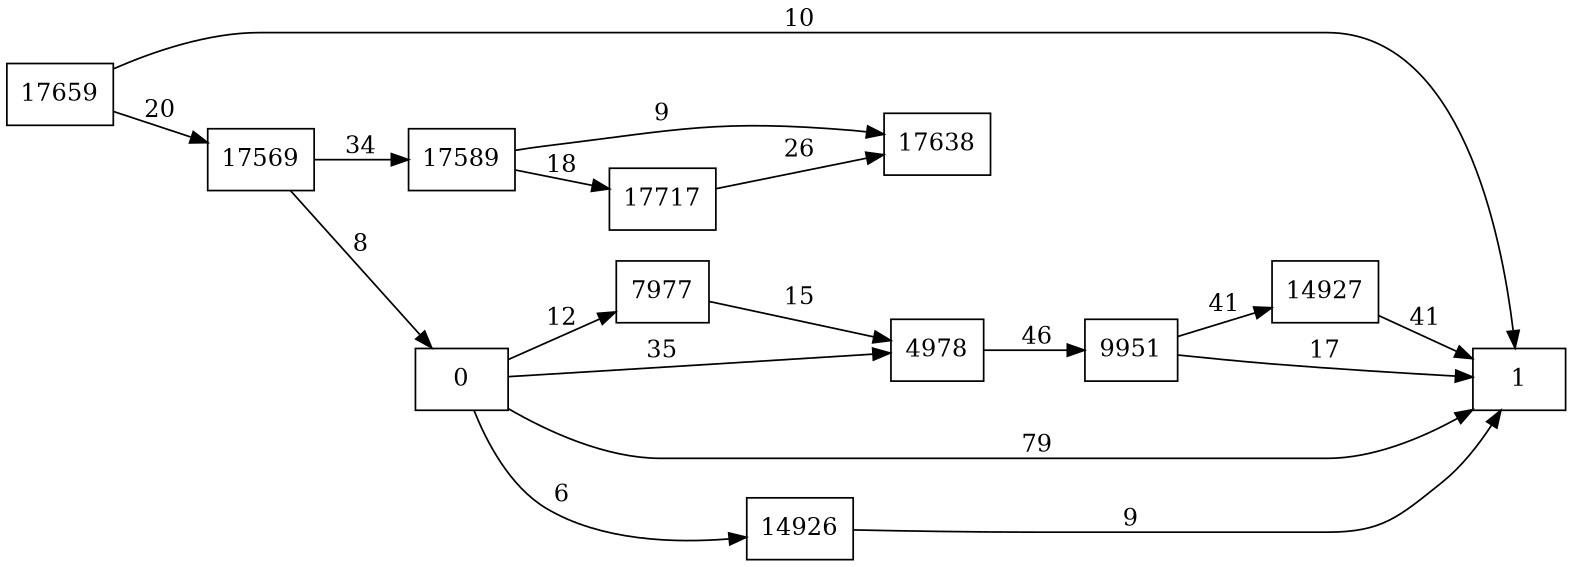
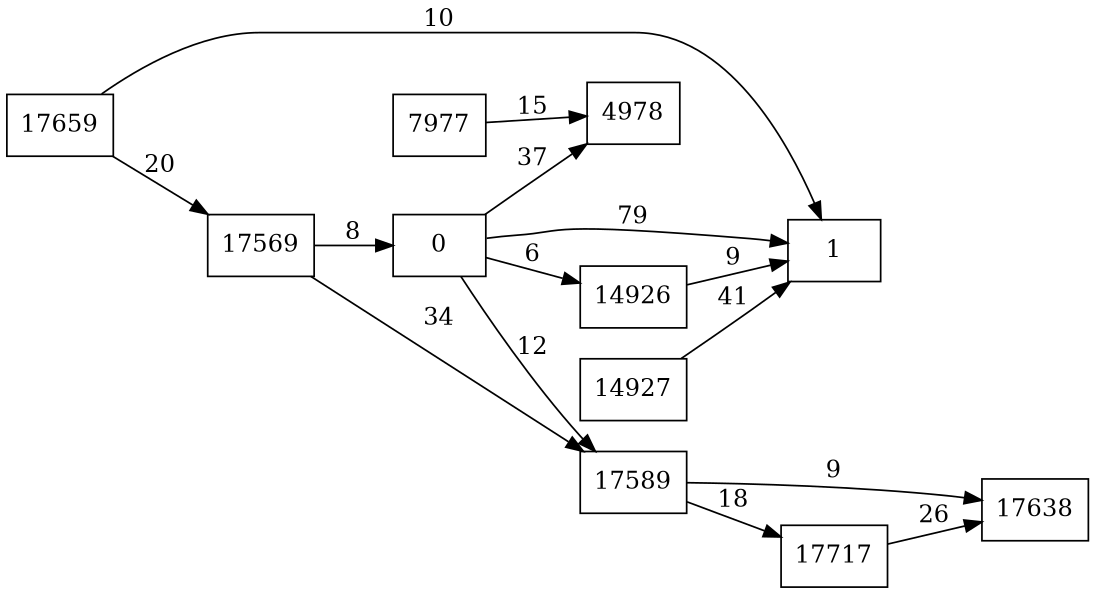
edge "0" -> "7977": now "0" -> "17589"
node "9951": removed
edge "0" -> "4978": label "35" -> "37"
